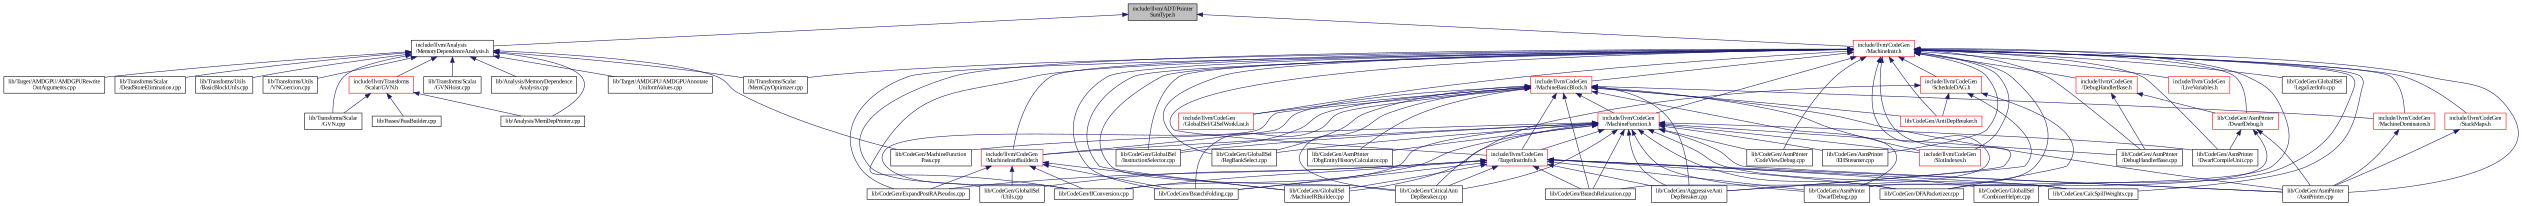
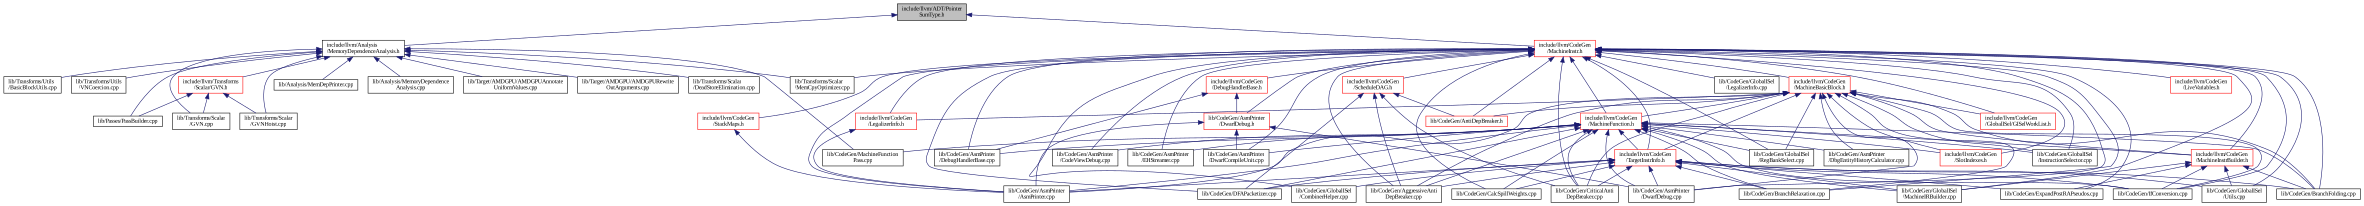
edge "lib/Passes/PassBuilder.cpp" -> "include/llvm/Analysis /MemoryDependenceAnalysis.h": added
edge "lib/Analysis/MemDepPrinter.cpp" -> "include/llvm/Transforms /Scalar/GVN.h": now "lib/Transforms/Scalar /GVNHoist.cpp" -> "include/llvm/Transforms /Scalar/GVN.h"
node "include/llvm/CodeGen /MachineDominators.h": label "include/llvm/CodeGen /MachineDominators.h" -> "include/llvm/CodeGen /LegalizerInfo.h"
